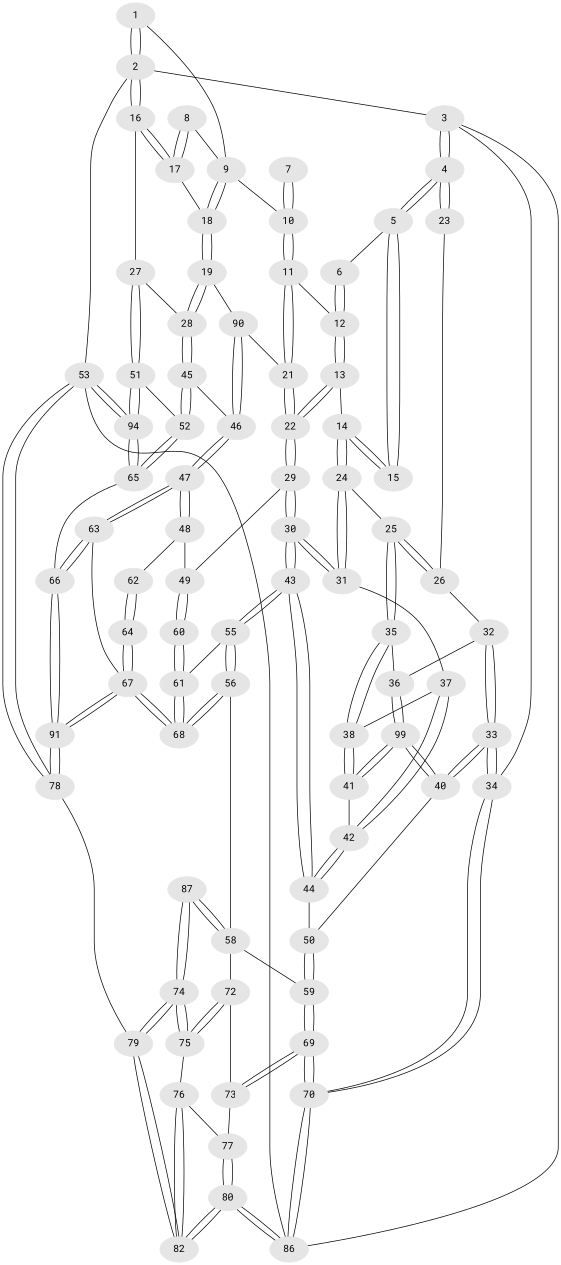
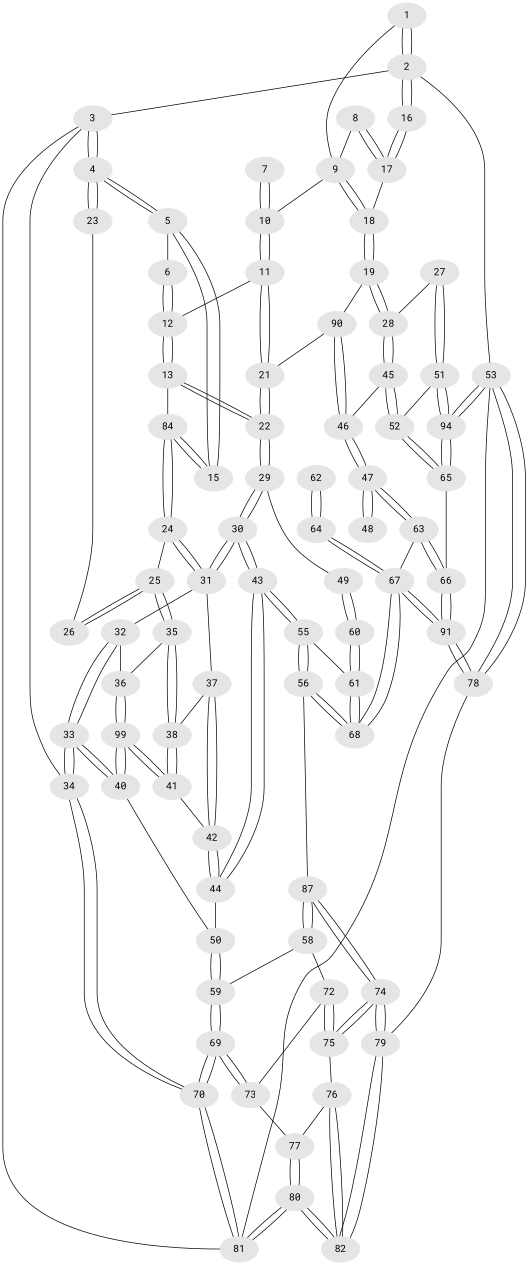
edge "16" -- "27": removed
node "14": label "14" -> "84"
edge "48" -- "62": removed
edge "48" -- "49": removed
edge "26" -- "32": now "31" -- "32"
edge "56" -- "58": now "56" -- "87"
node "86": label "86" -> "81"
